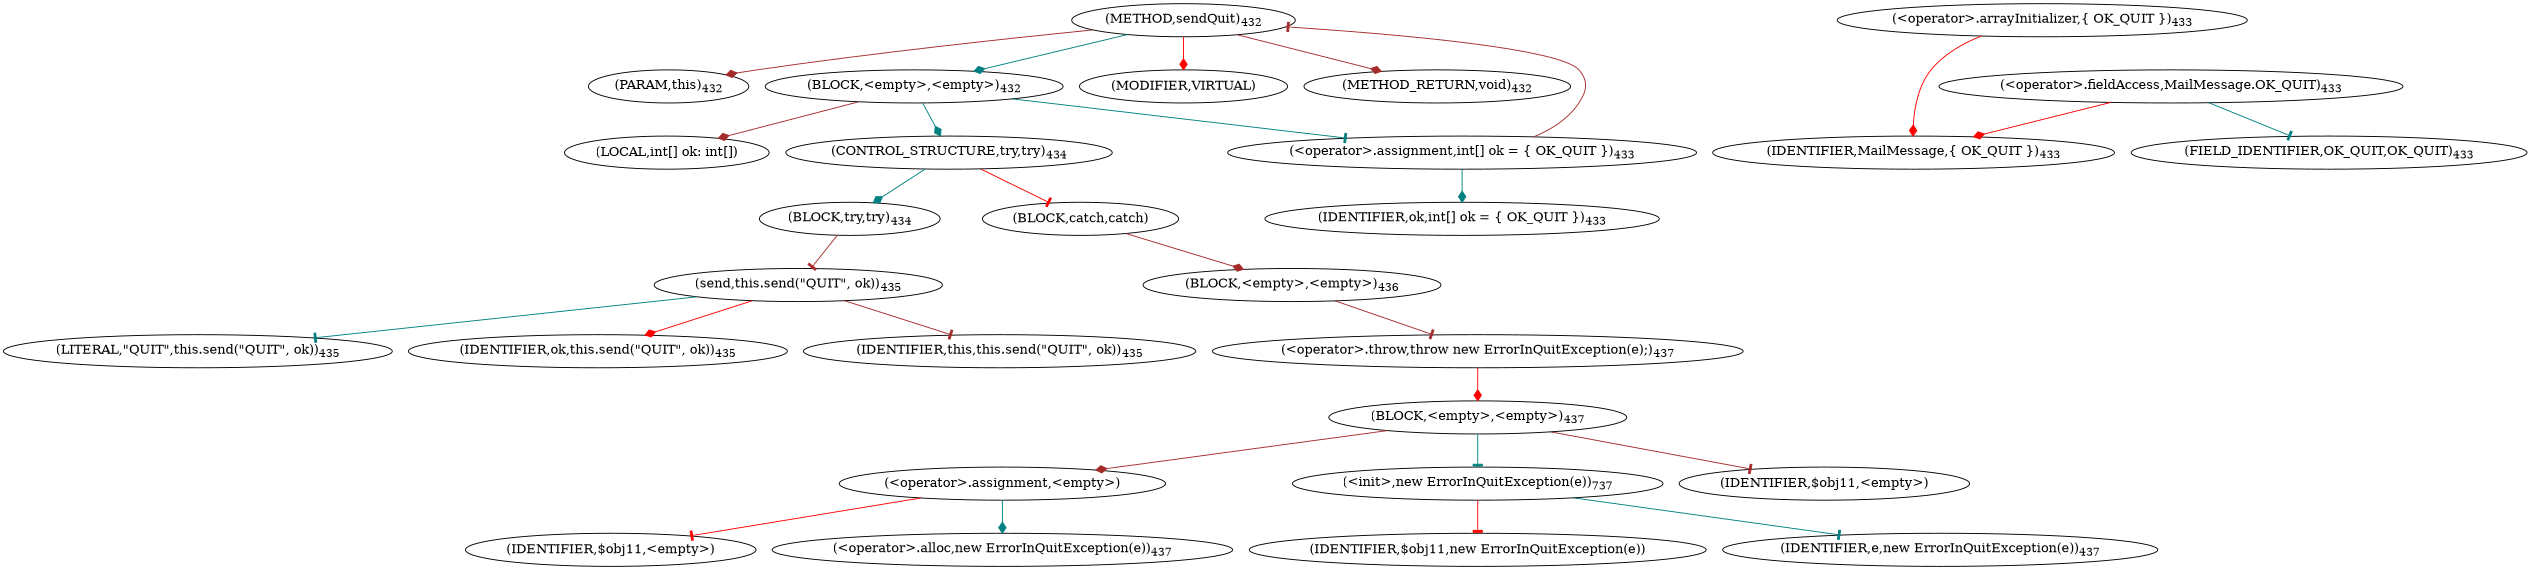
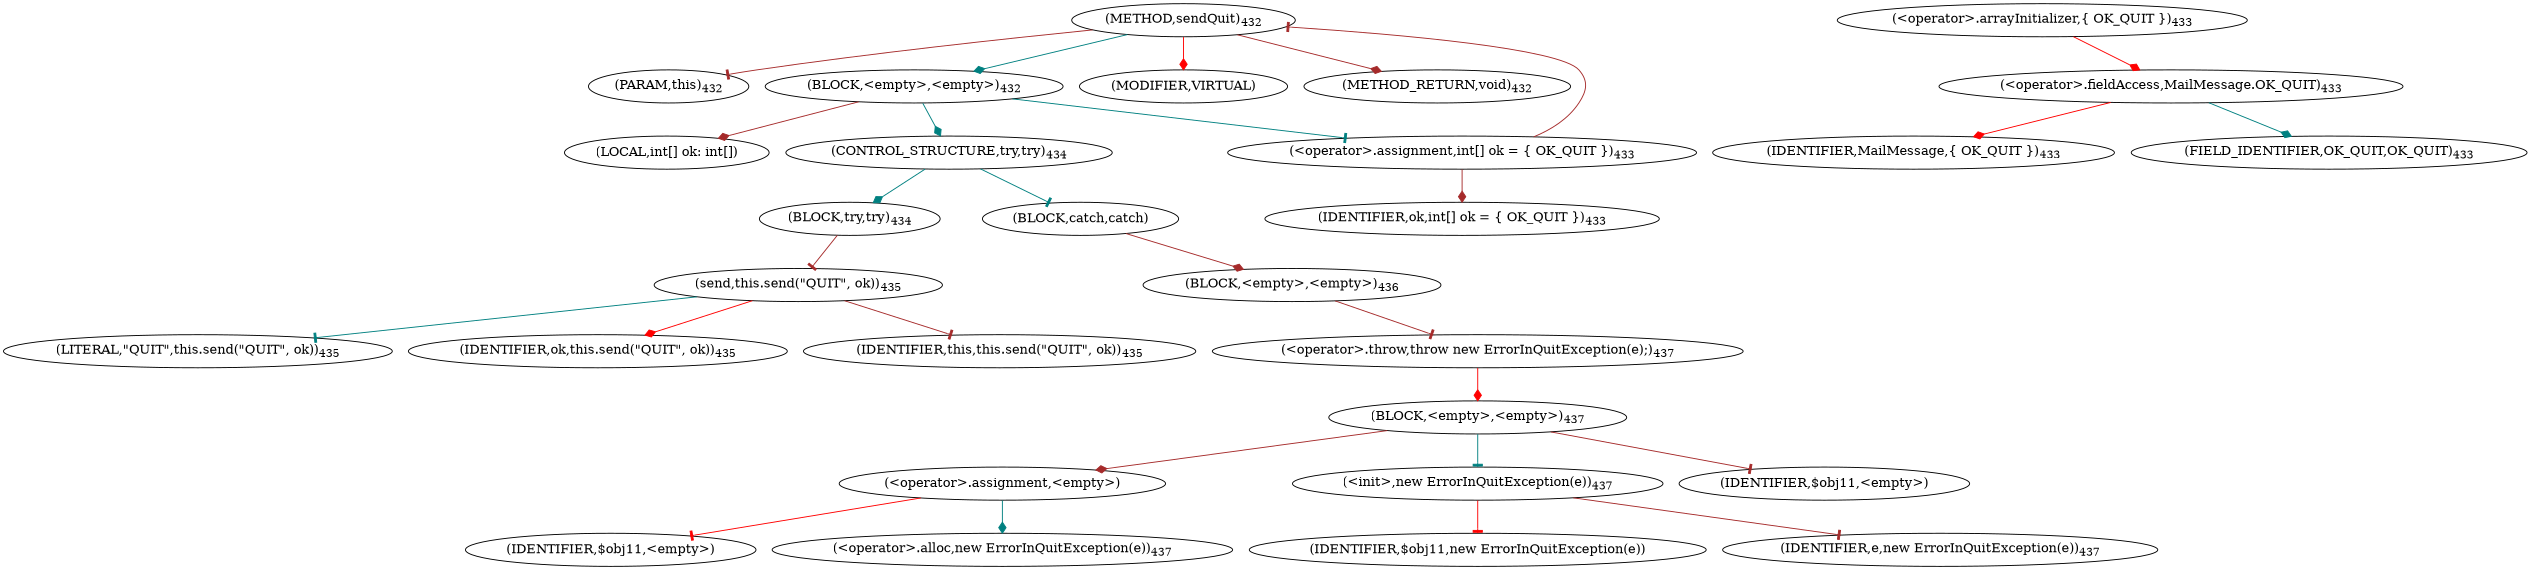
edge "(METHOD,sendQuit)" -> "(PARAM,this)": arrowhead diamond -> tee
edge "(<operator>.arrayInitializer,{ OK_QUIT })" -> "(IDENTIFIER,MailMessage,{ OK_QUIT })": now "(<operator>.arrayInitializer,{ OK_QUIT })" -> "(<operator>.fieldAccess,MailMessage.OK_QUIT)"
edge "(<operator>.fieldAccess,MailMessage.OK_QUIT)" -> "(FIELD_IDENTIFIER,OK_QUIT,OK_QUIT)": arrowhead tee -> diamond
edge "(<operator>.assignment,int[] ok = { OK_QUIT })" -> "(IDENTIFIER,ok,int[] ok = { OK_QUIT })": color teal -> brown
edge "(CONTROL_STRUCTURE,try,try)" -> "(BLOCK,catch,catch)": color red -> teal
node "(<init>,new ErrorInQuitException(e))": text "737" -> "437"
edge "(<init>,new ErrorInQuitException(e))" -> "(IDENTIFIER,e,new ErrorInQuitException(e))": color teal -> brown
